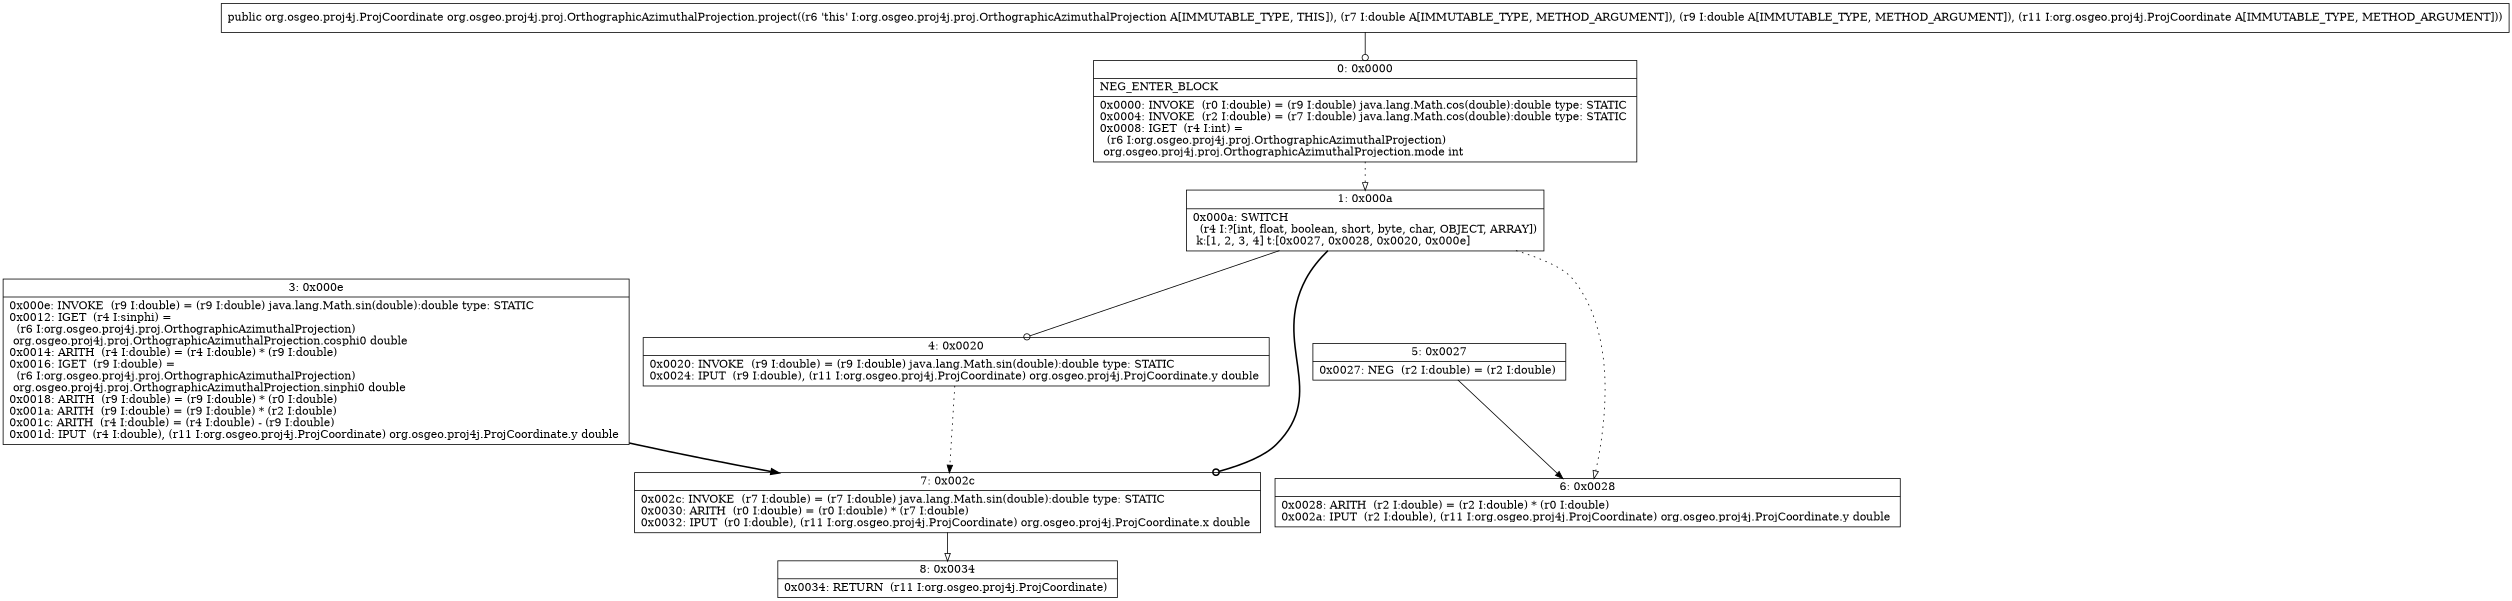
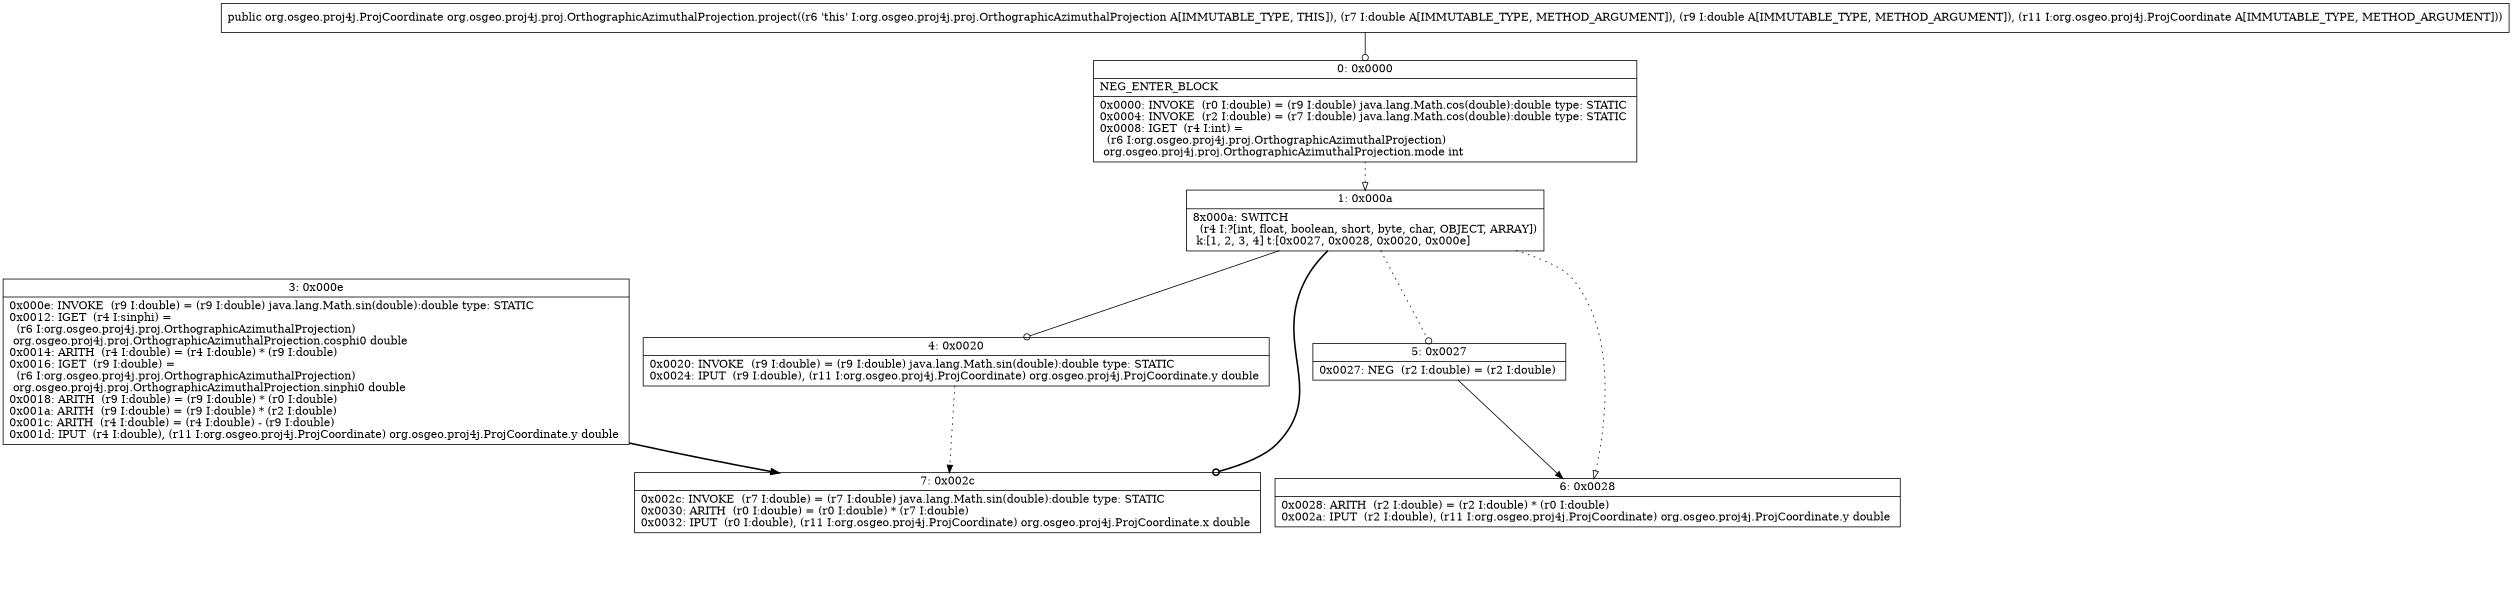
node "1: 0x000a": text "0x000a: SWITCH" -> "8x000a: SWITCH"
edge "1: 0x000a" -> "5: 0x0027": added
node "8: 0x0034": removed
